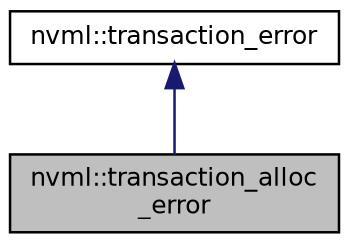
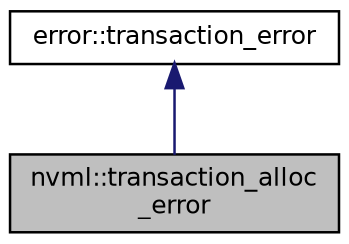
node "nvml::transaction_error": label "nvml::transaction_error" -> "error::transaction_error"
